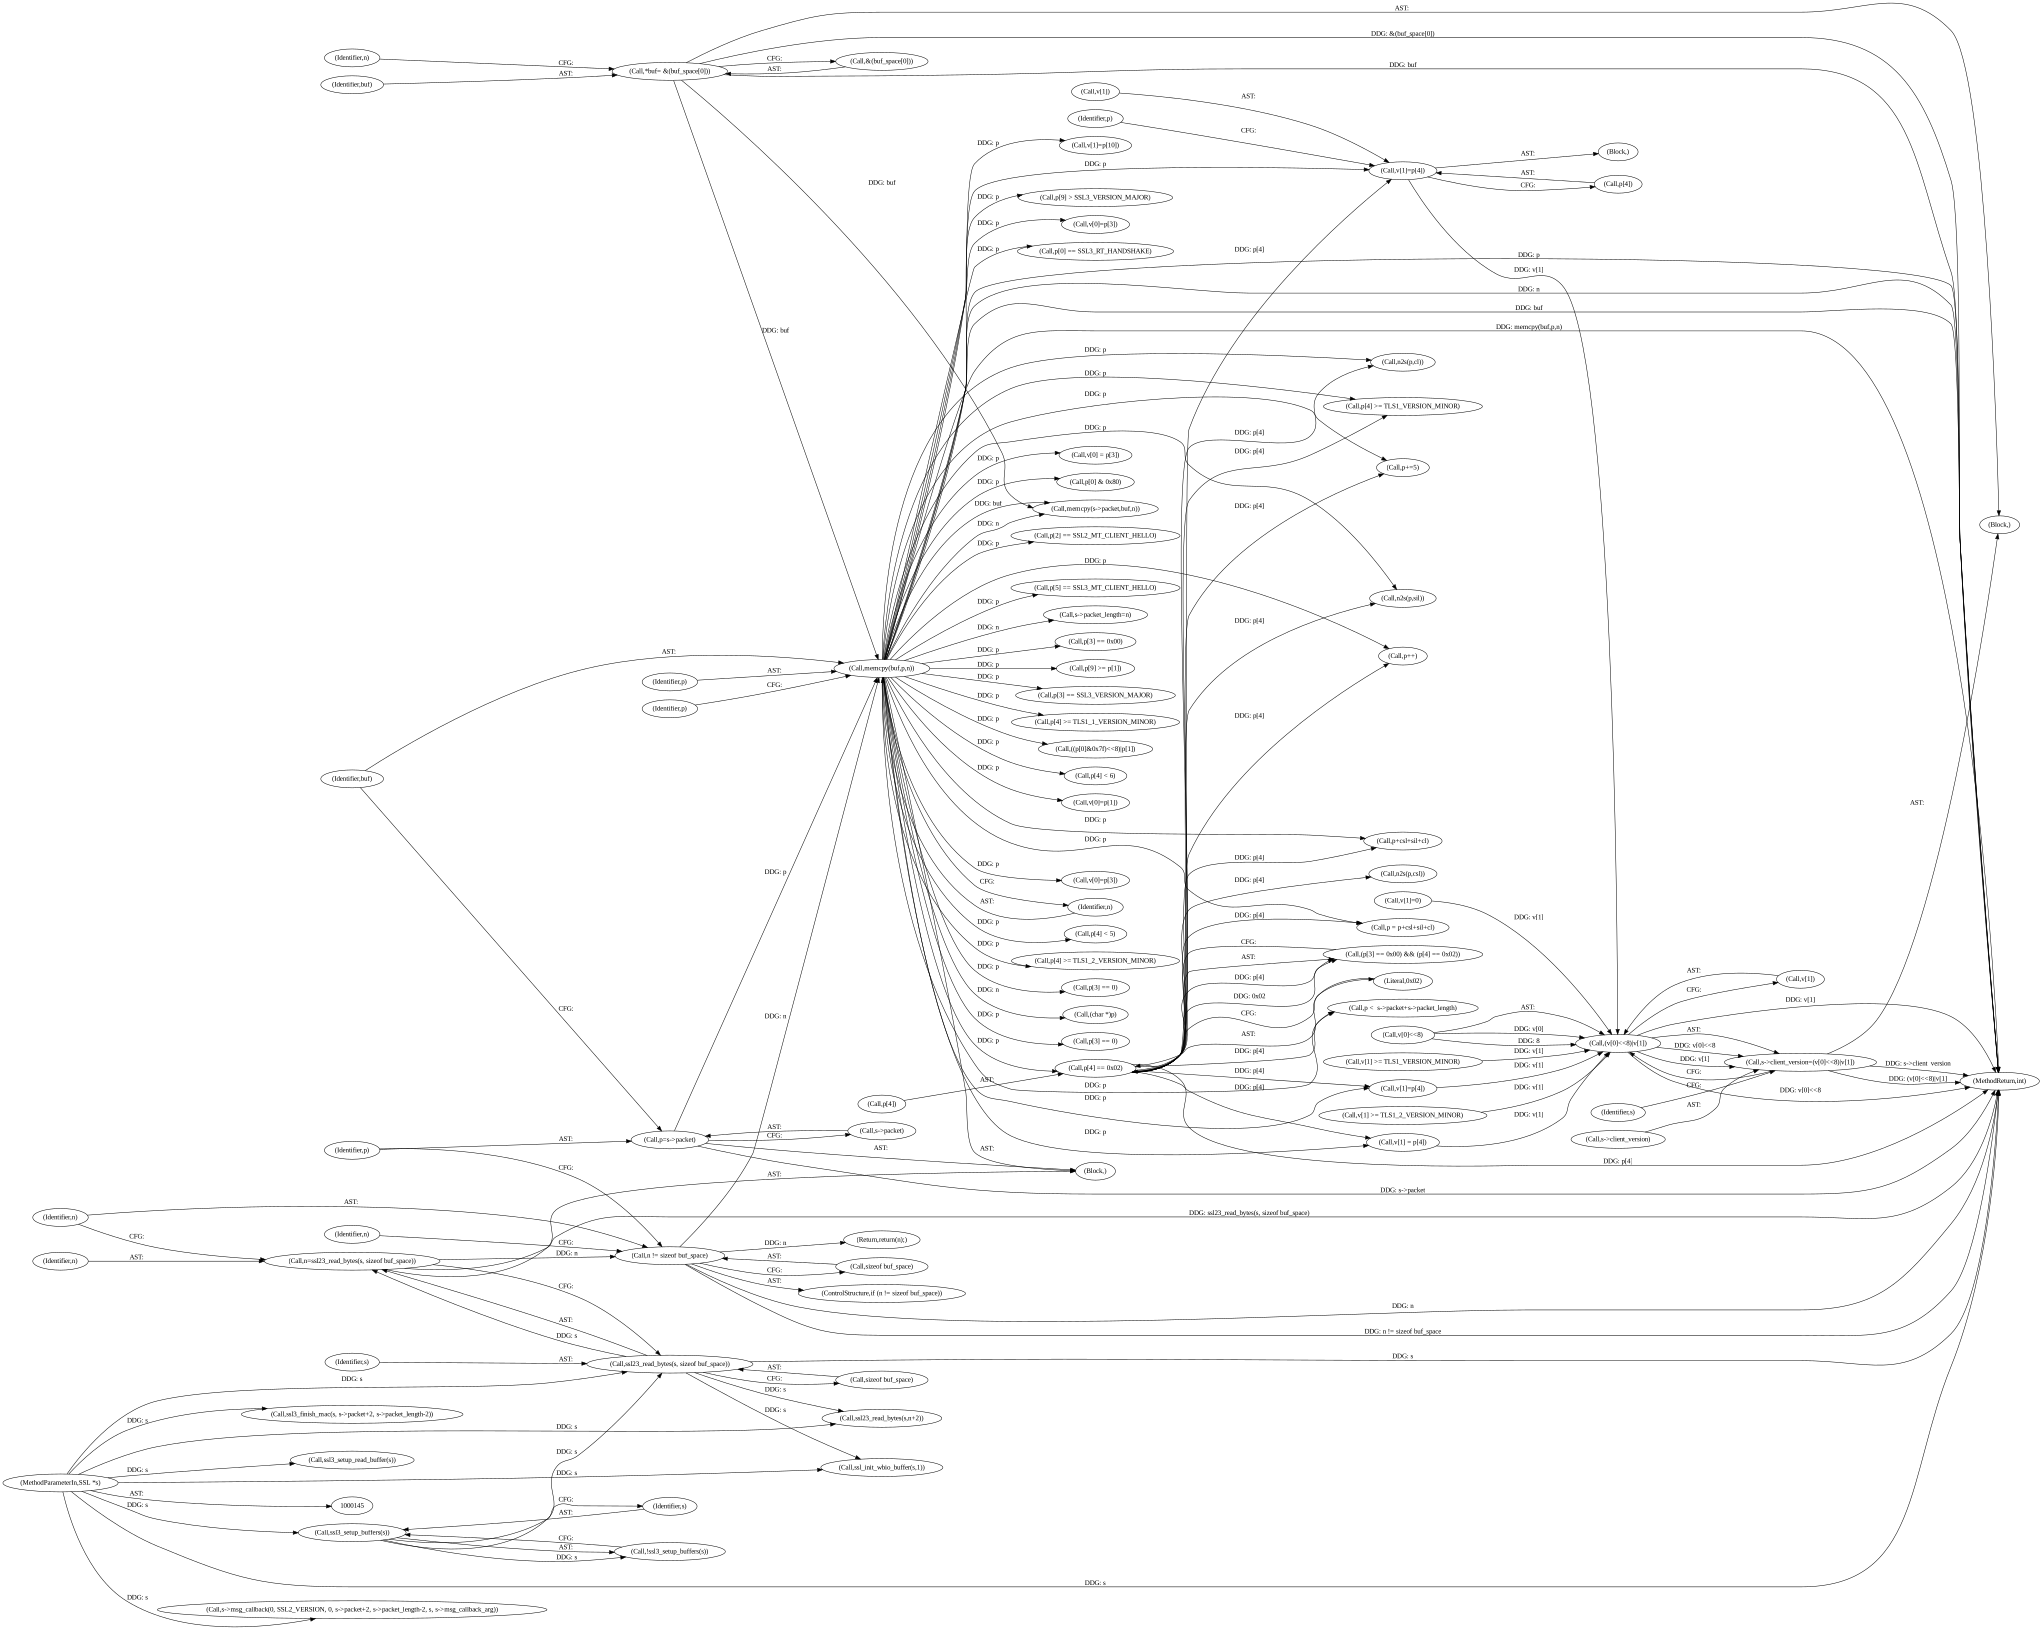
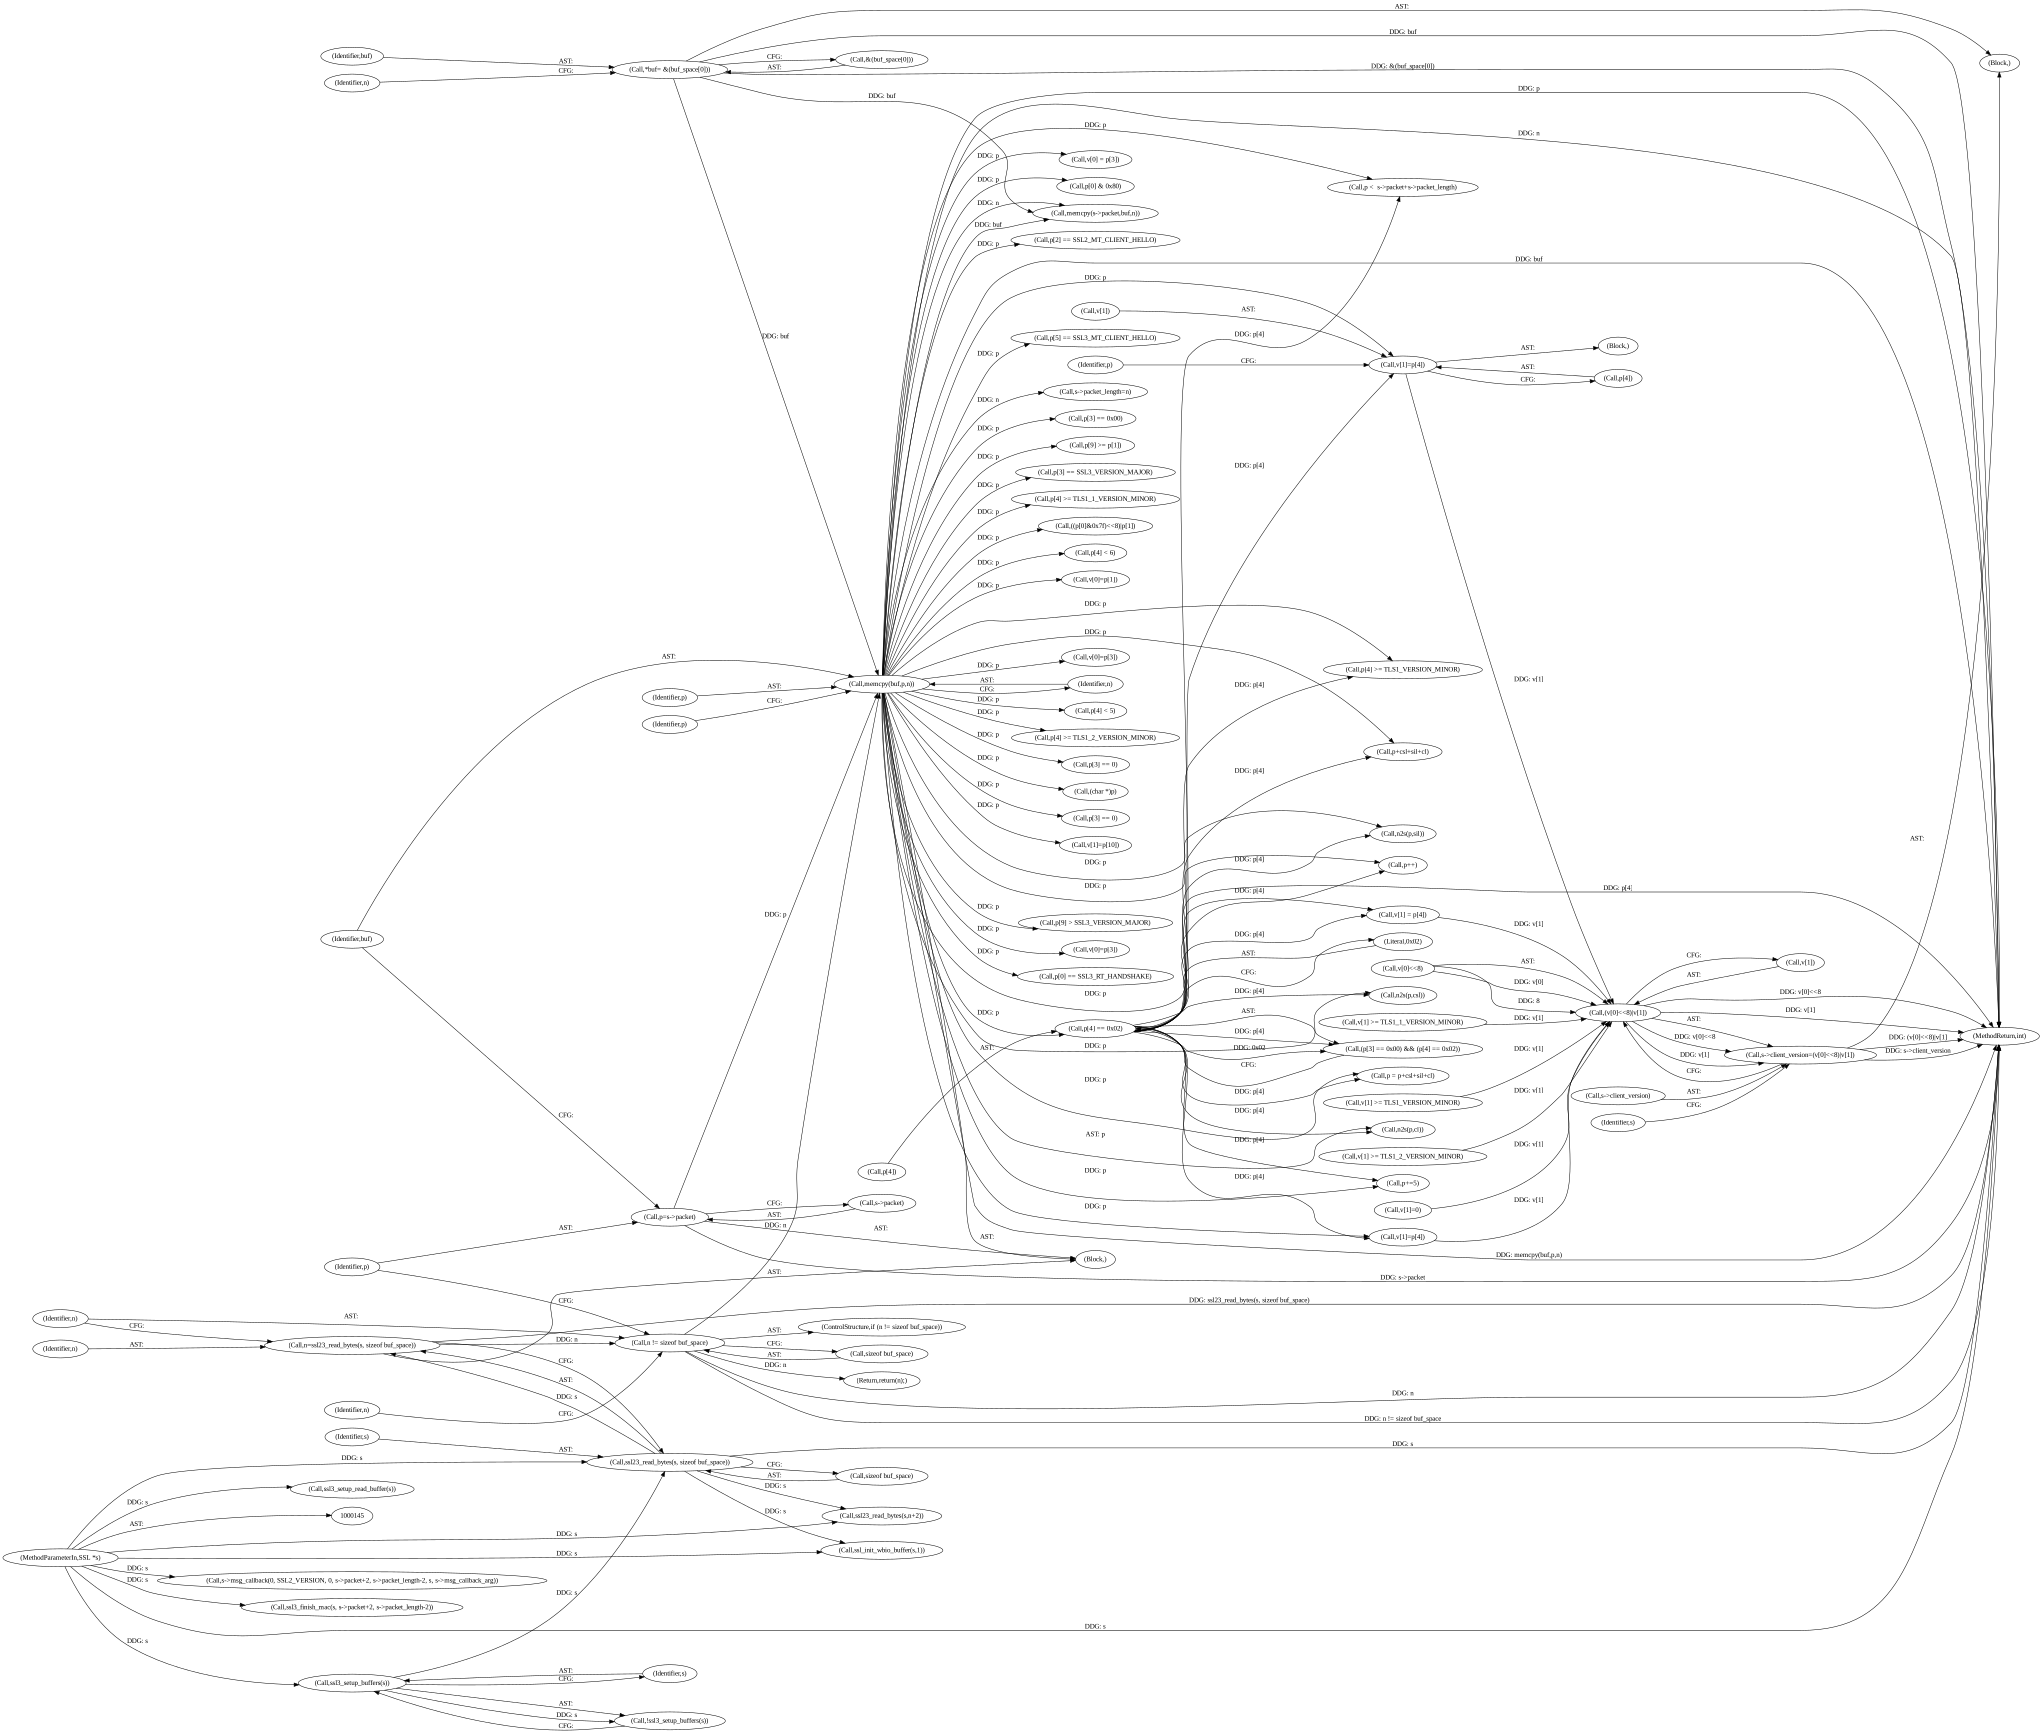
edge "(Call,memcpy(buf,p,n))" -> "(Call,n2s(p,cl))": label "DDG: p" -> "AST: p"
edge "(Call,memcpy(buf,p,n))" -> "(Call,(char *)p)": label "DDG: n" -> "DDG: p"
node "(Call,v[1] >= TLS1_1_VERSION_MINOR)": added
edge "(Call,memcpy(buf,p,n))" -> "(Call,n2s(p,csl))": added, label "DDG: p"
